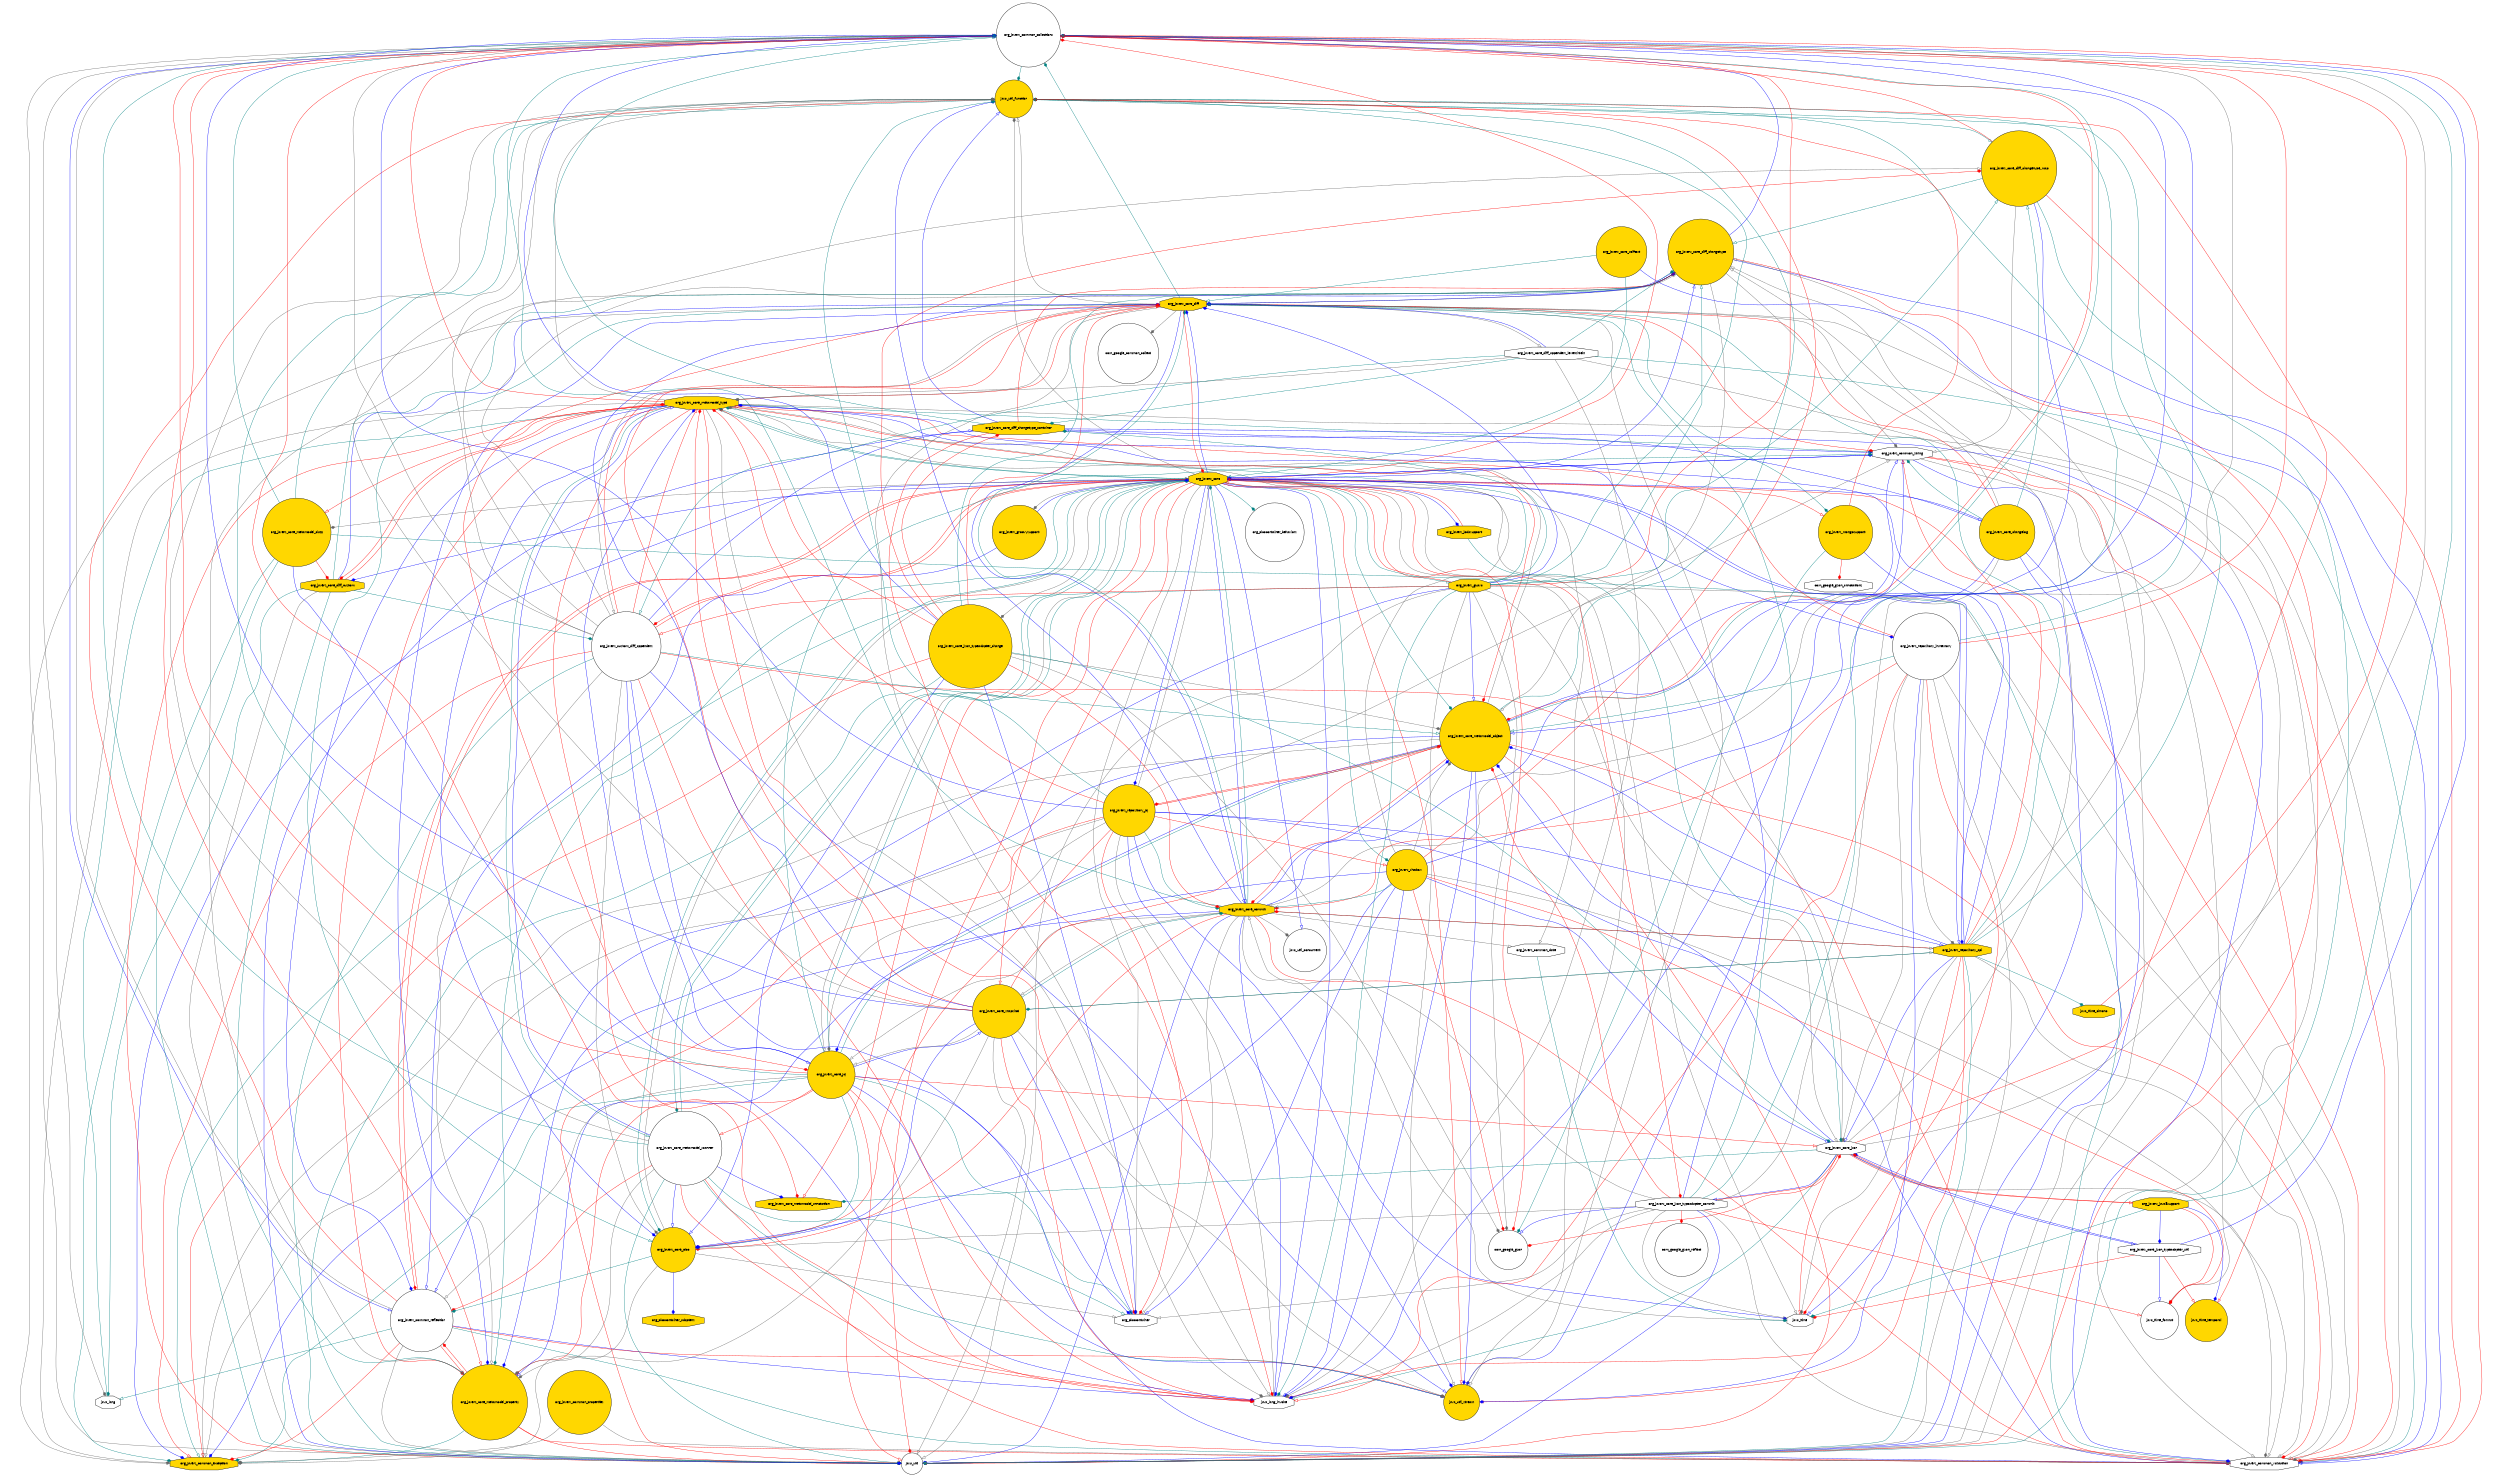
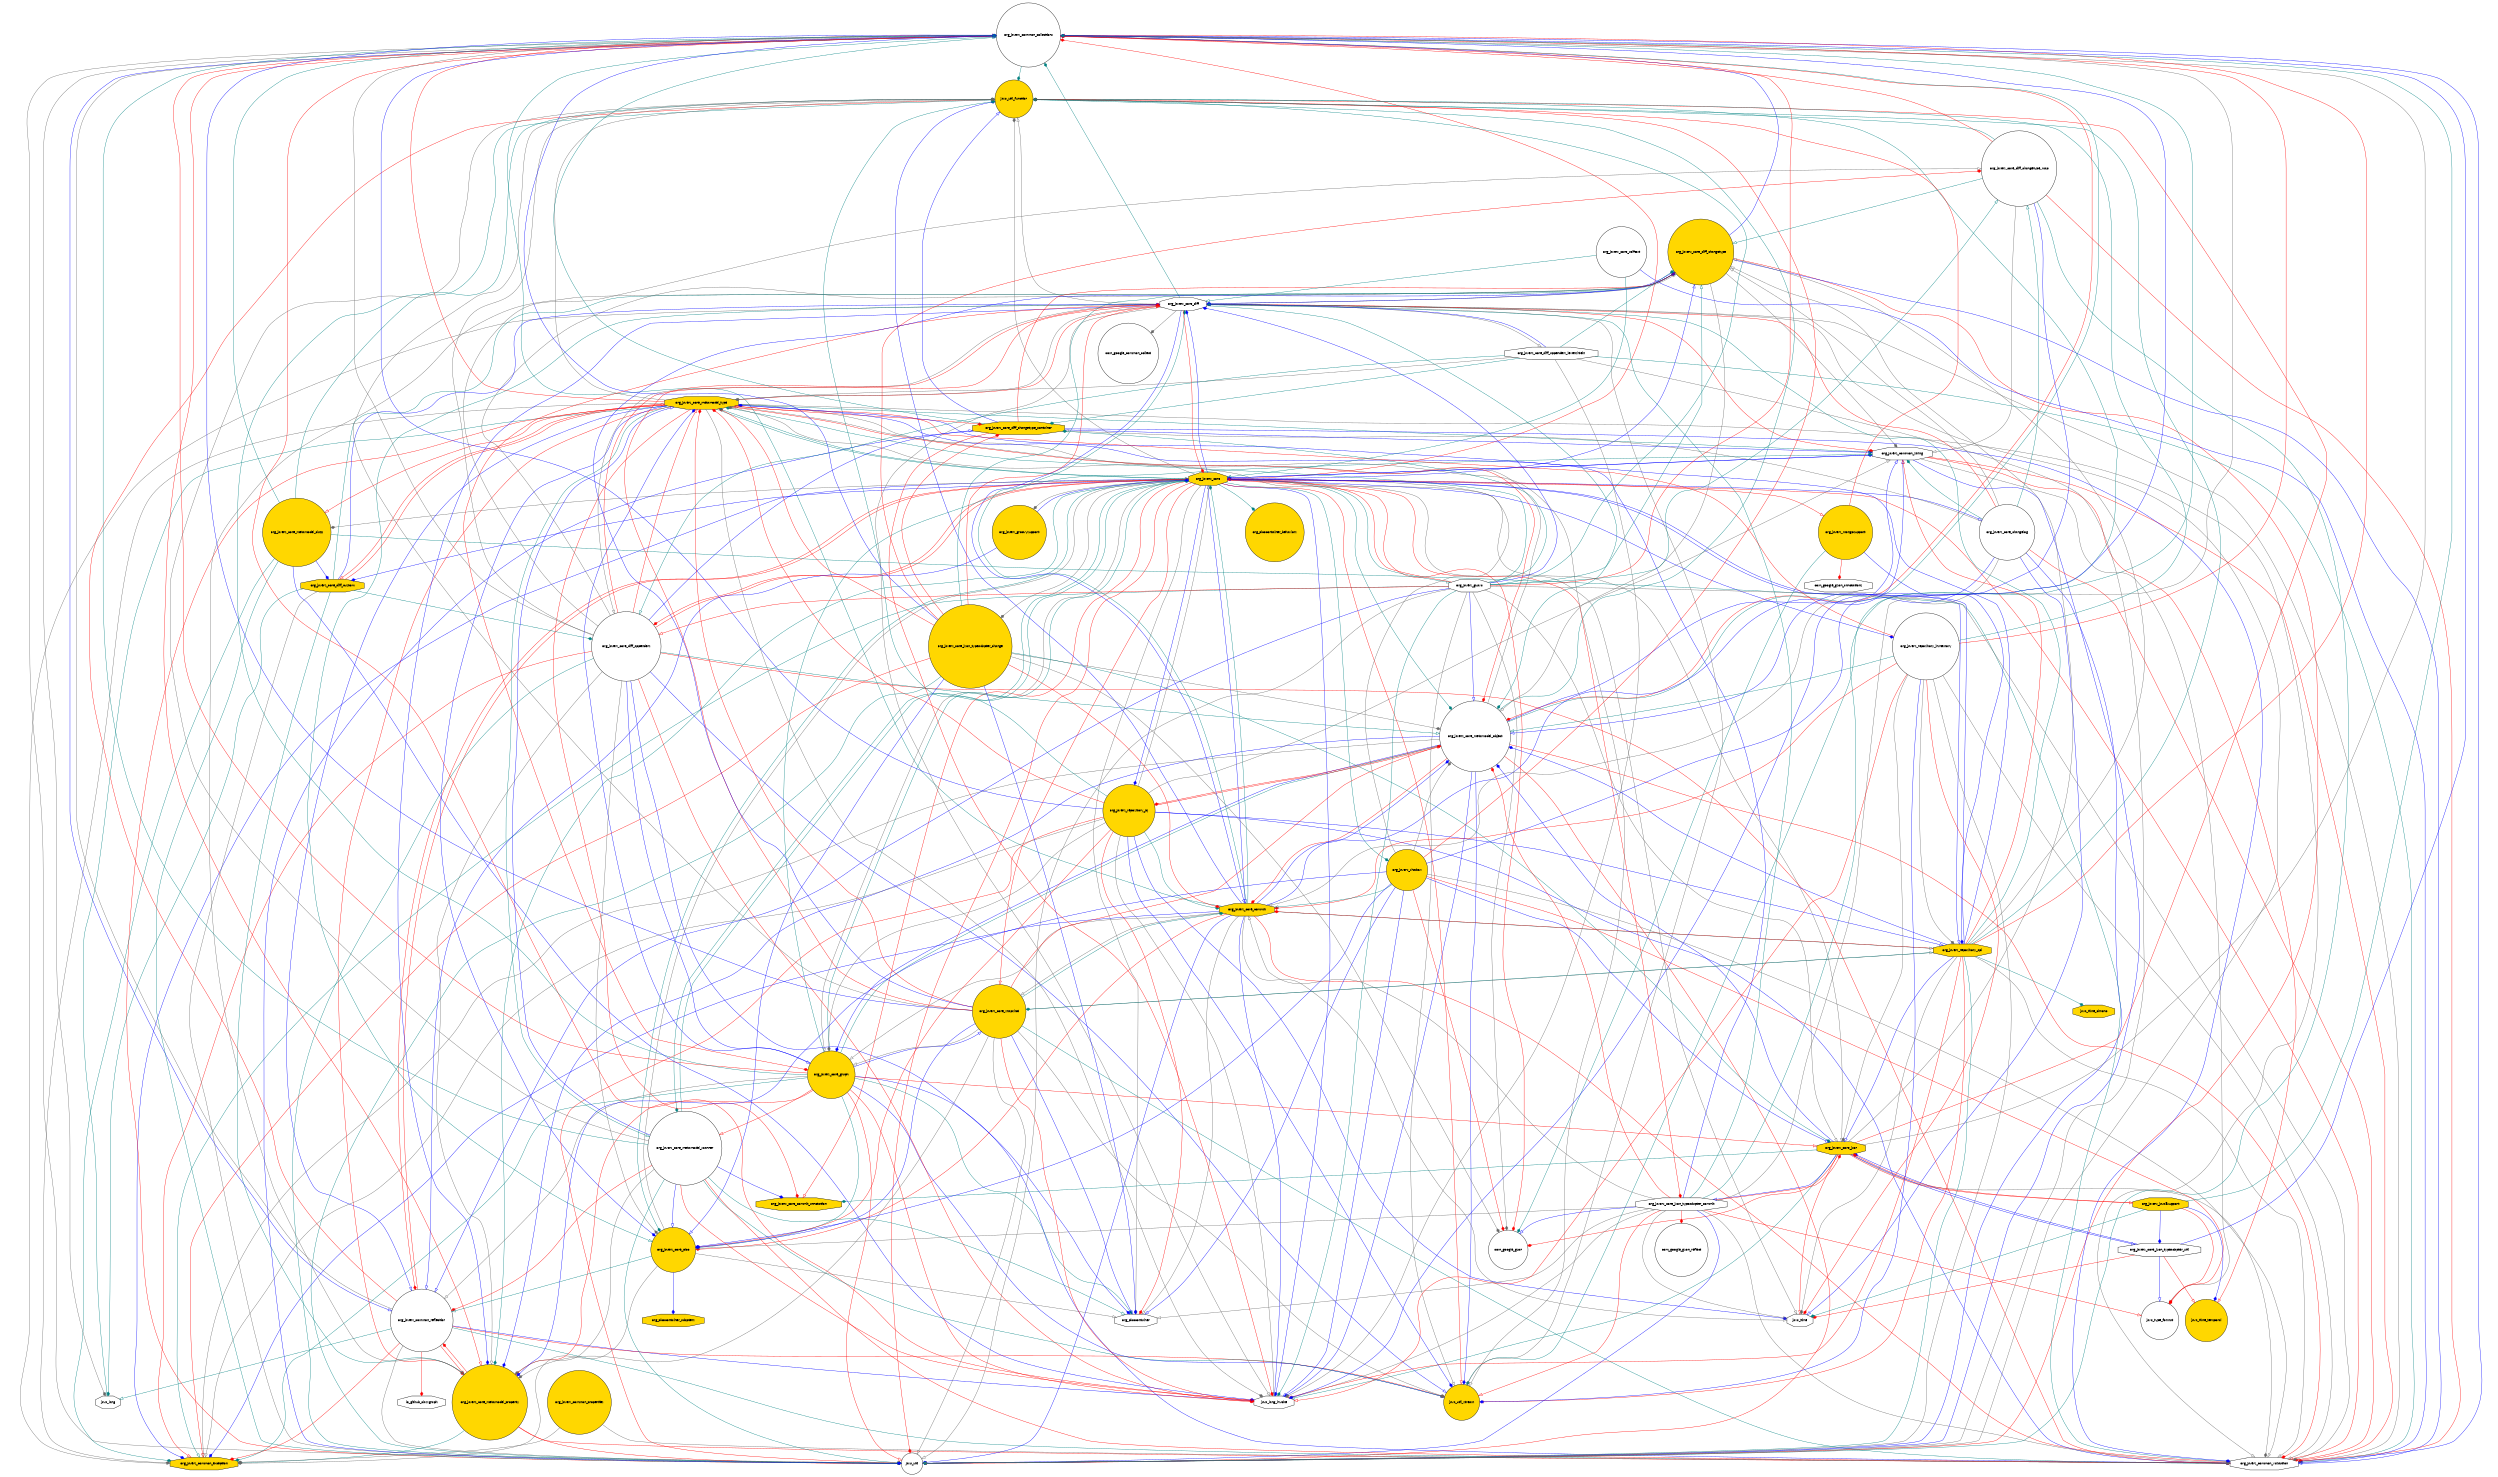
edge "java_time_chrono" -> "org_javers_common_collections": now "org_javers_repository_api" -> "org_javers_common_collections"
edge "java_util_function" -> "org_javers_core_diff_changetype_map": reversed
edge "org_javers_common_collections" -> "org_javers_common_validation": color red -> blue
node "org_javers_core_diff_changetype_map": fillcolor gold -> white
node "org_javers_core_selftest": fillcolor gold -> white
node "org_javers_core_diff": fillcolor gold -> white
edge "org_javers_core_diff" -> "org_javers_mongosupport": now "org_javers_core_diff" -> "org_javers_core_metamodel_object"
edge "org_javers_common_collections" -> "java_util_stream": color blue -> teal
edge "org_javers_core_changelog" -> "org_javers_core_diff_changetype_container": color blue -> gray40
edge "org_javers_core_metamodel_type" -> "org_javers_core_diff_custom": arrowhead diamond -> onormal
edge "org_javers_core_diff_custom" -> "org_javers_core_metamodel_type": arrowhead diamond -> onormal
node "org_picocontainer_behaviors": fillcolor white -> gold
node "org_javers_jodasupport": removed
node "org_javers_core_changelog": fillcolor gold -> white
edge "org_javers_core_metamodel_clazz" -> "org_javers_core_diff_custom": color red -> blue
node "org_javers_guava": fillcolor gold -> white
node "org_javers_custom_diff_appenders": label "org_javers_custom_diff_appenders" -> "org_javers_core_diff_appenders"
node "org_javers_core_metamodel_object": fillcolor gold -> white
edge "org_javers_core_metamodel_type" -> "org_javers_common_reflection": arrowhead diamond -> onormal
edge "org_javers_repository_jql" -> "org_javers_shadow": removed
edge "org_javers_core_metamodel_type" -> "org_picocontainer": now "org_javers_core_metamodel_type" -> "org_javers_core_diff_changetype_container"
node "java_util_concurrent": removed
node "org_javers_common_date": removed
edge "org_javers_core_changelog" -> "org_javers_common_validation": added
edge "org_javers_shadow" -> "org_javers_core_metamodel_property": arrowhead onormal -> diamond
node "org_javers_core_jql": label "org_javers_core_jql" -> "org_javers_core_graph"
node "org_javers_core_json": fillcolor white -> gold
node "org_javers_core_metamodel_annotation": label "org_javers_core_metamodel_annotation" -> "org_javers_core_commit_annotation"
edge "org_javers_core_pico" -> "org_javers_common_reflection": arrowhead diamond -> onormal
node "java_time_format": label "java_time_format" -> "java_type_format"
edge "org_javers_core_json_typeadapter_commit" -> "java_util_stream": added
edge "org_javers_core_snapshot" -> "org_javers_common_validation": added
node "io_github_classgraph": added
